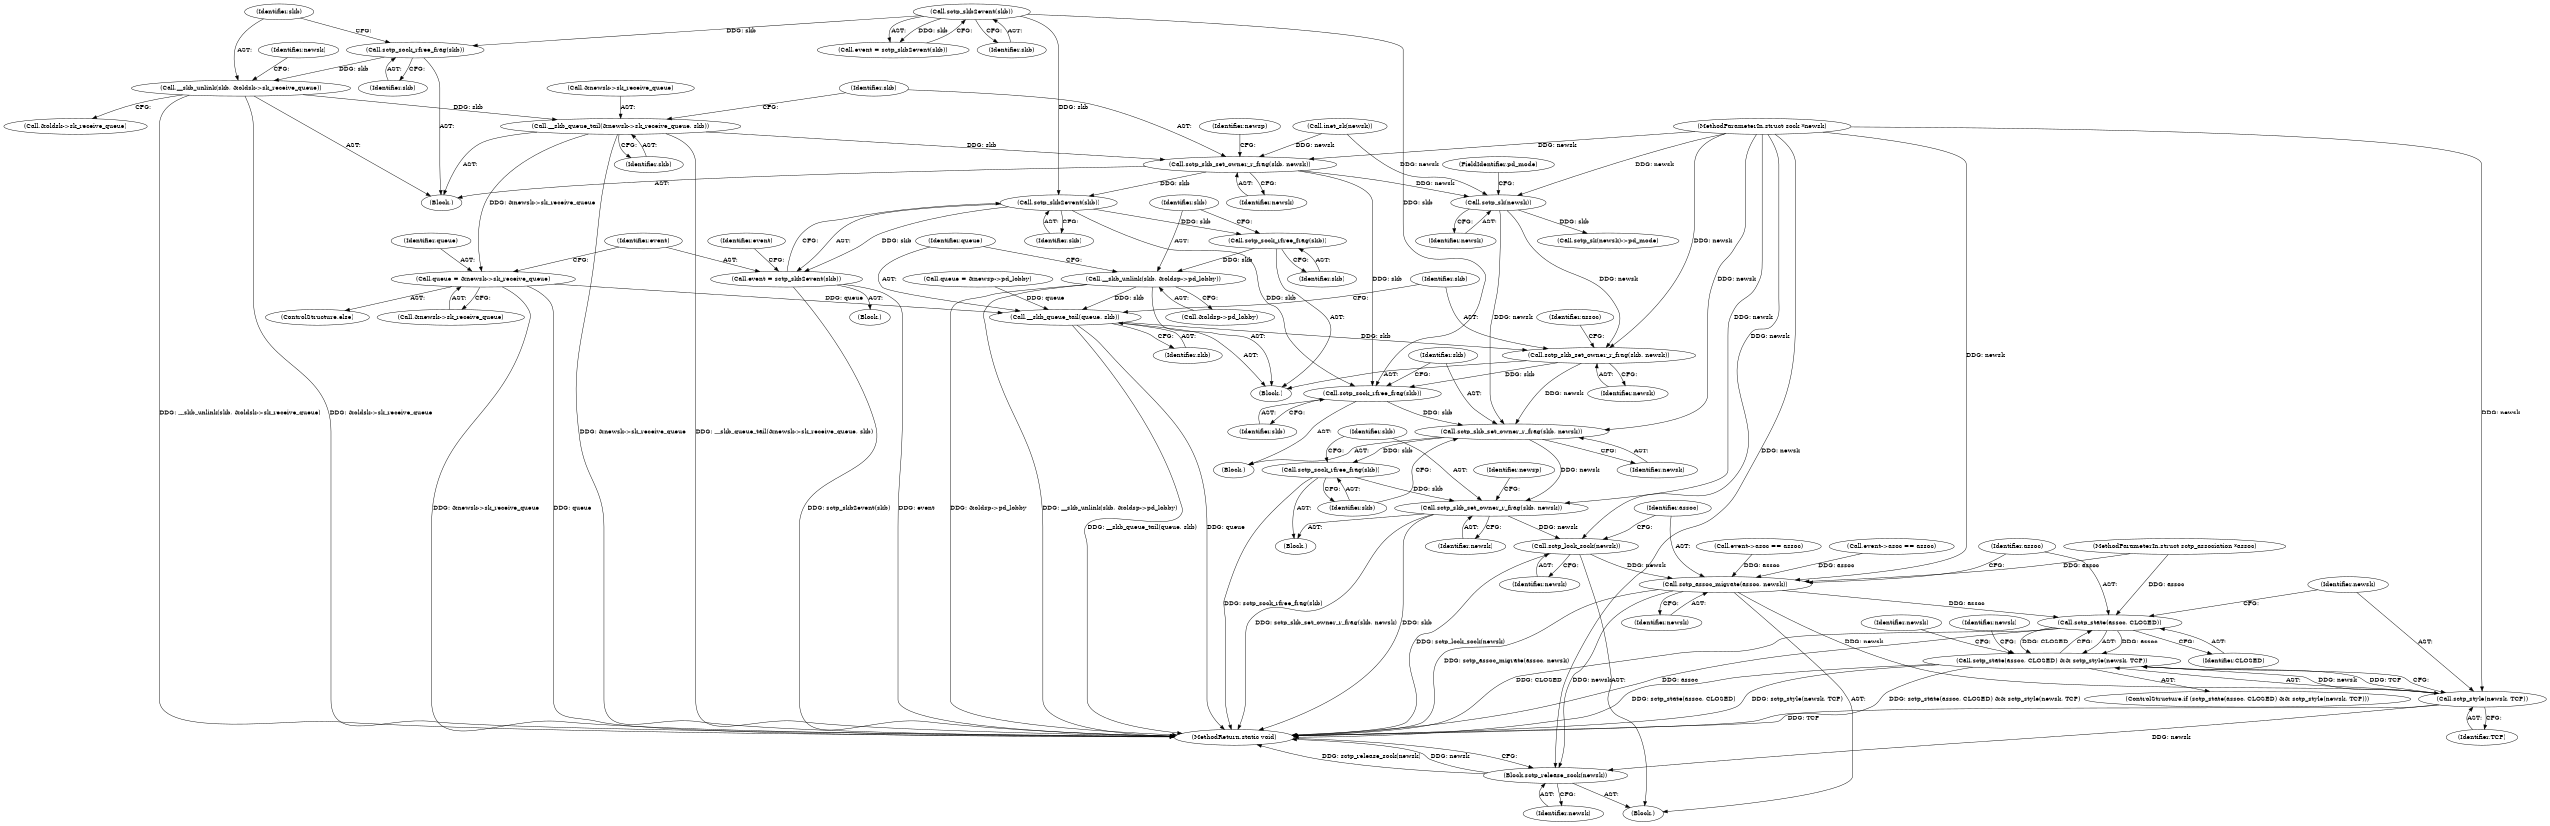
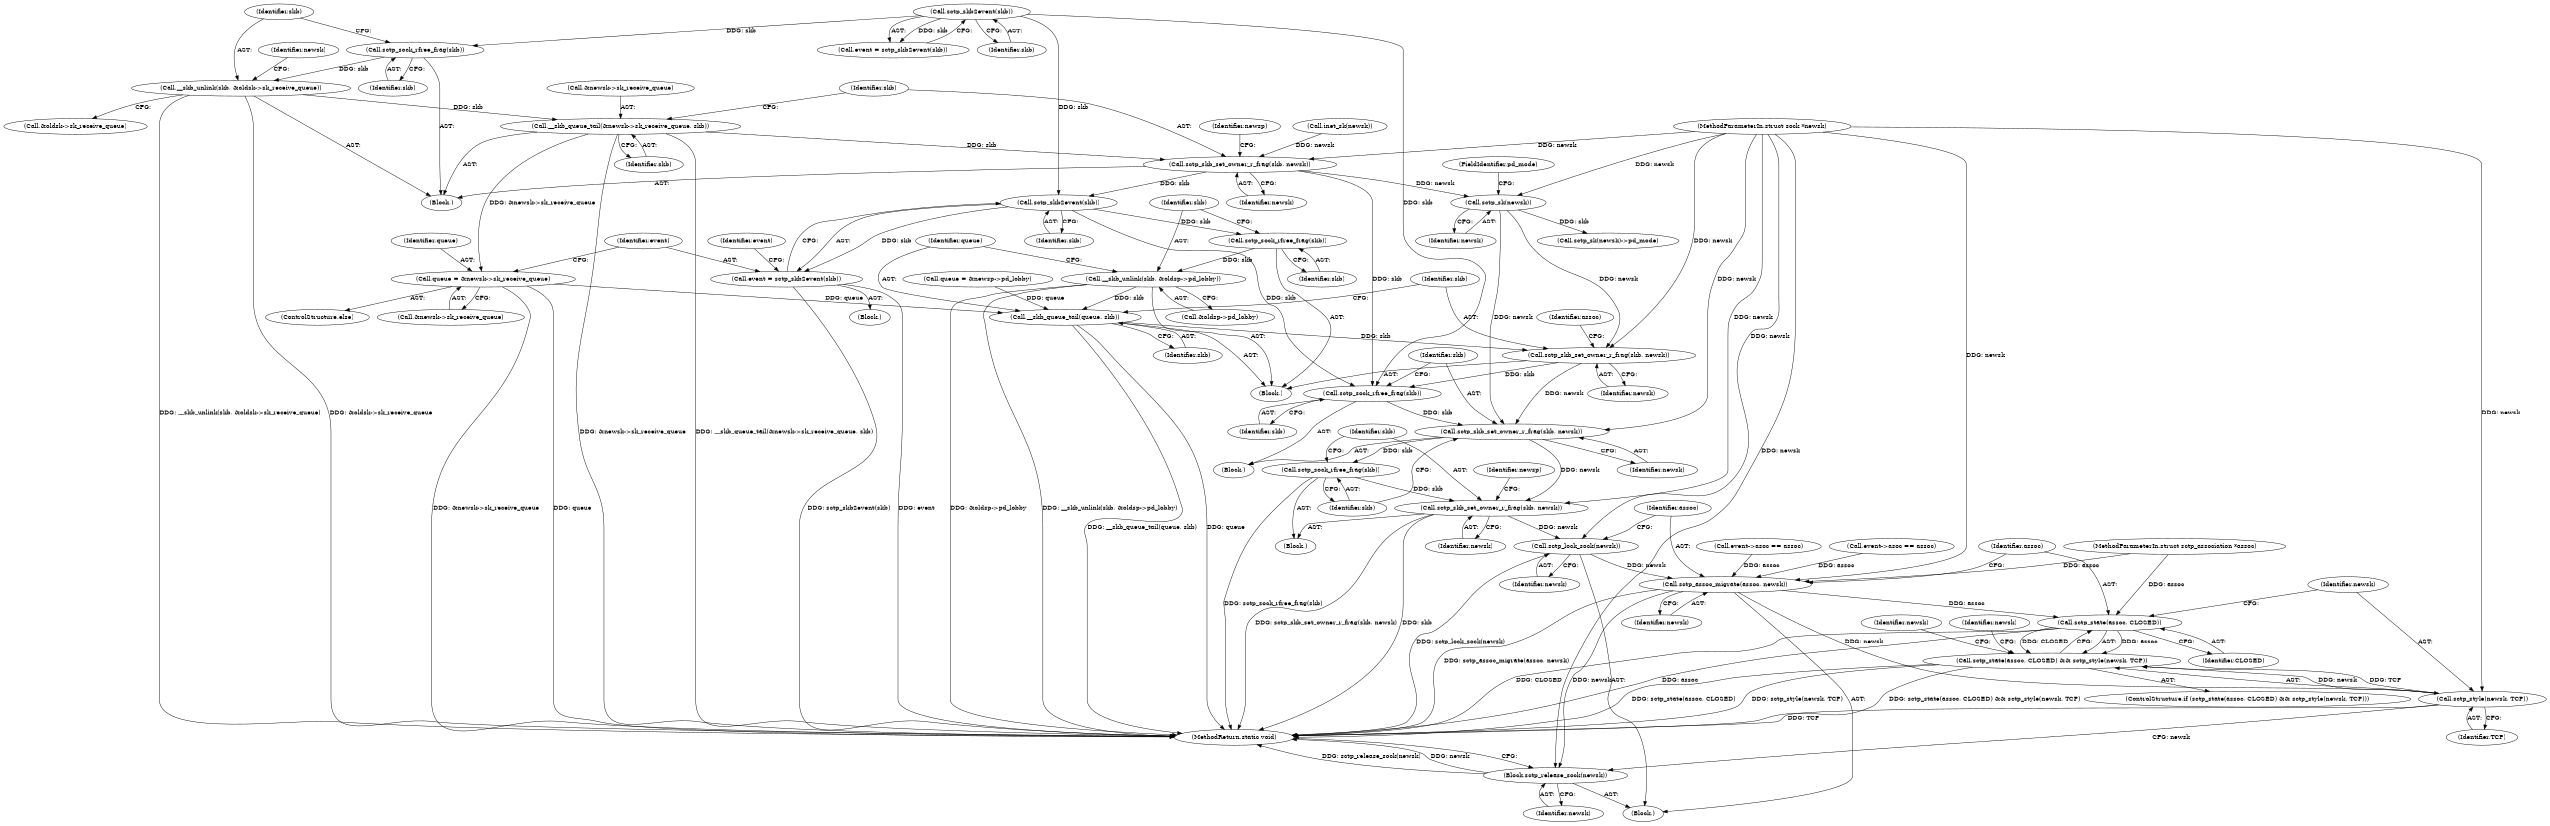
edge "(Call,inet_sk(newsk))" -> "(Call,sctp_sk(newsk))": removed, label "DDG: newsk"
edge "(Call,sctp_state(assoc, CLOSED) && sctp_style(newsk, TCP))" -> "(Call,sctp_style(newsk, TCP))": removed, label "CFG:"
edge "(Call,sctp_style(newsk, TCP))" -> "(Block,sctp_release_sock(newsk))": label "DDG: newsk" -> "CFG: newsk"
